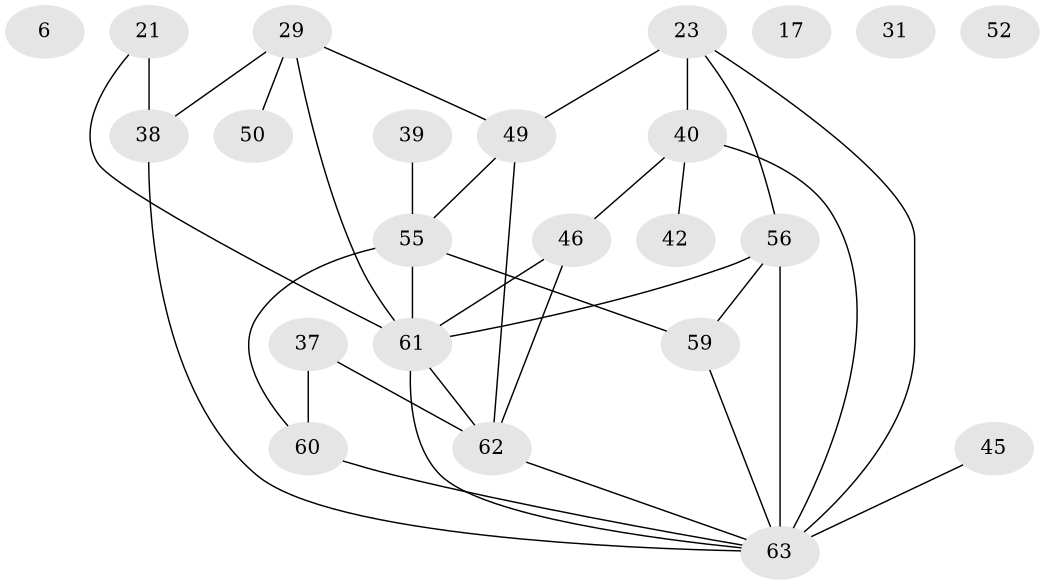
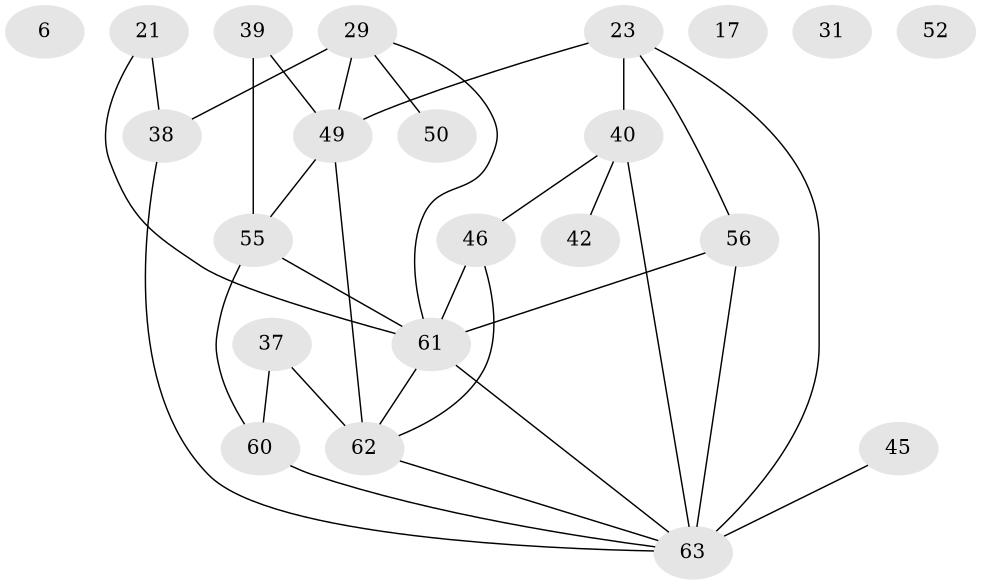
edge "39" -- "49": added
node "59": removed
